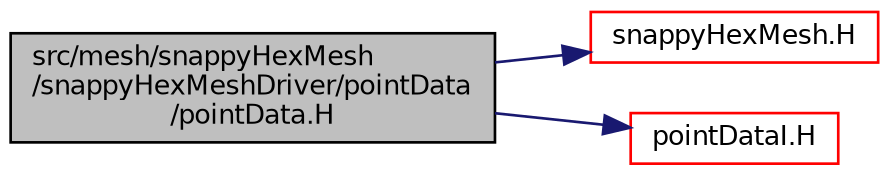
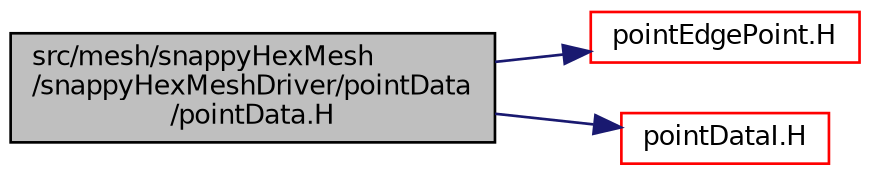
node "snappyHexMesh.H": label "snappyHexMesh.H" -> "pointEdgePoint.H"
